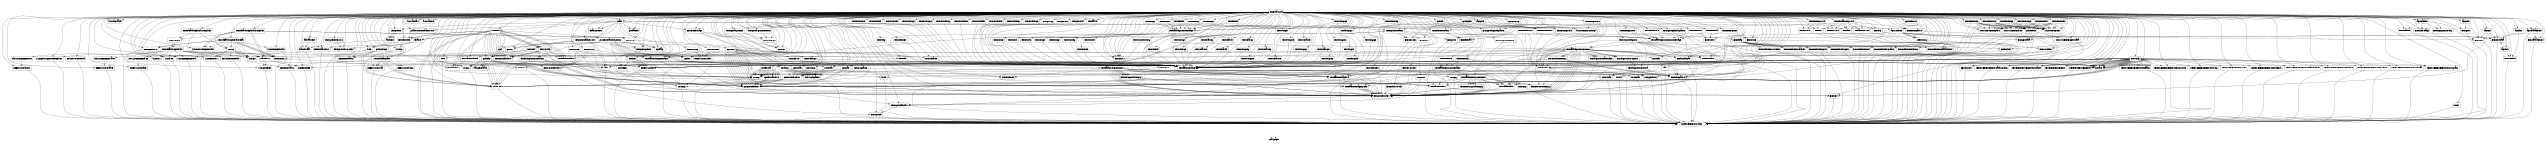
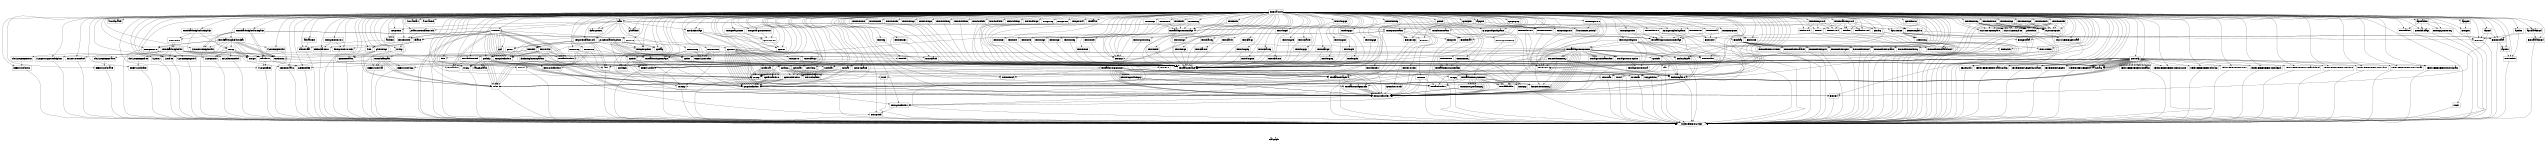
edge "external node" -> "OPENSSL_strlcpy": now "test_uchar_gt" -> "OPENSSL_strlcpy"
edge "external node" -> "getenv": removed
node "test_BN_ge": removed
edge "tap_gets" -> "BIO_next": removed
edge "add_all_tests" -> "ERR_clear_error": now "test_openssl_errors" -> "ERR_clear_error"
edge "process_shared_options" -> "gcd": now "process_shared_options" -> "set_seed"
edge "tap_new" -> "BIO_set_data": reversed
node "test_char_le": removed
edge "set_up" -> "SSL_CIPHER_get_id": now "set_up" -> "TLS_server_method"
edge "tap_callback_ctrl" -> "Node0x558618027580": now "BIO_copy_next_retry" -> "Node0x558618027580"
